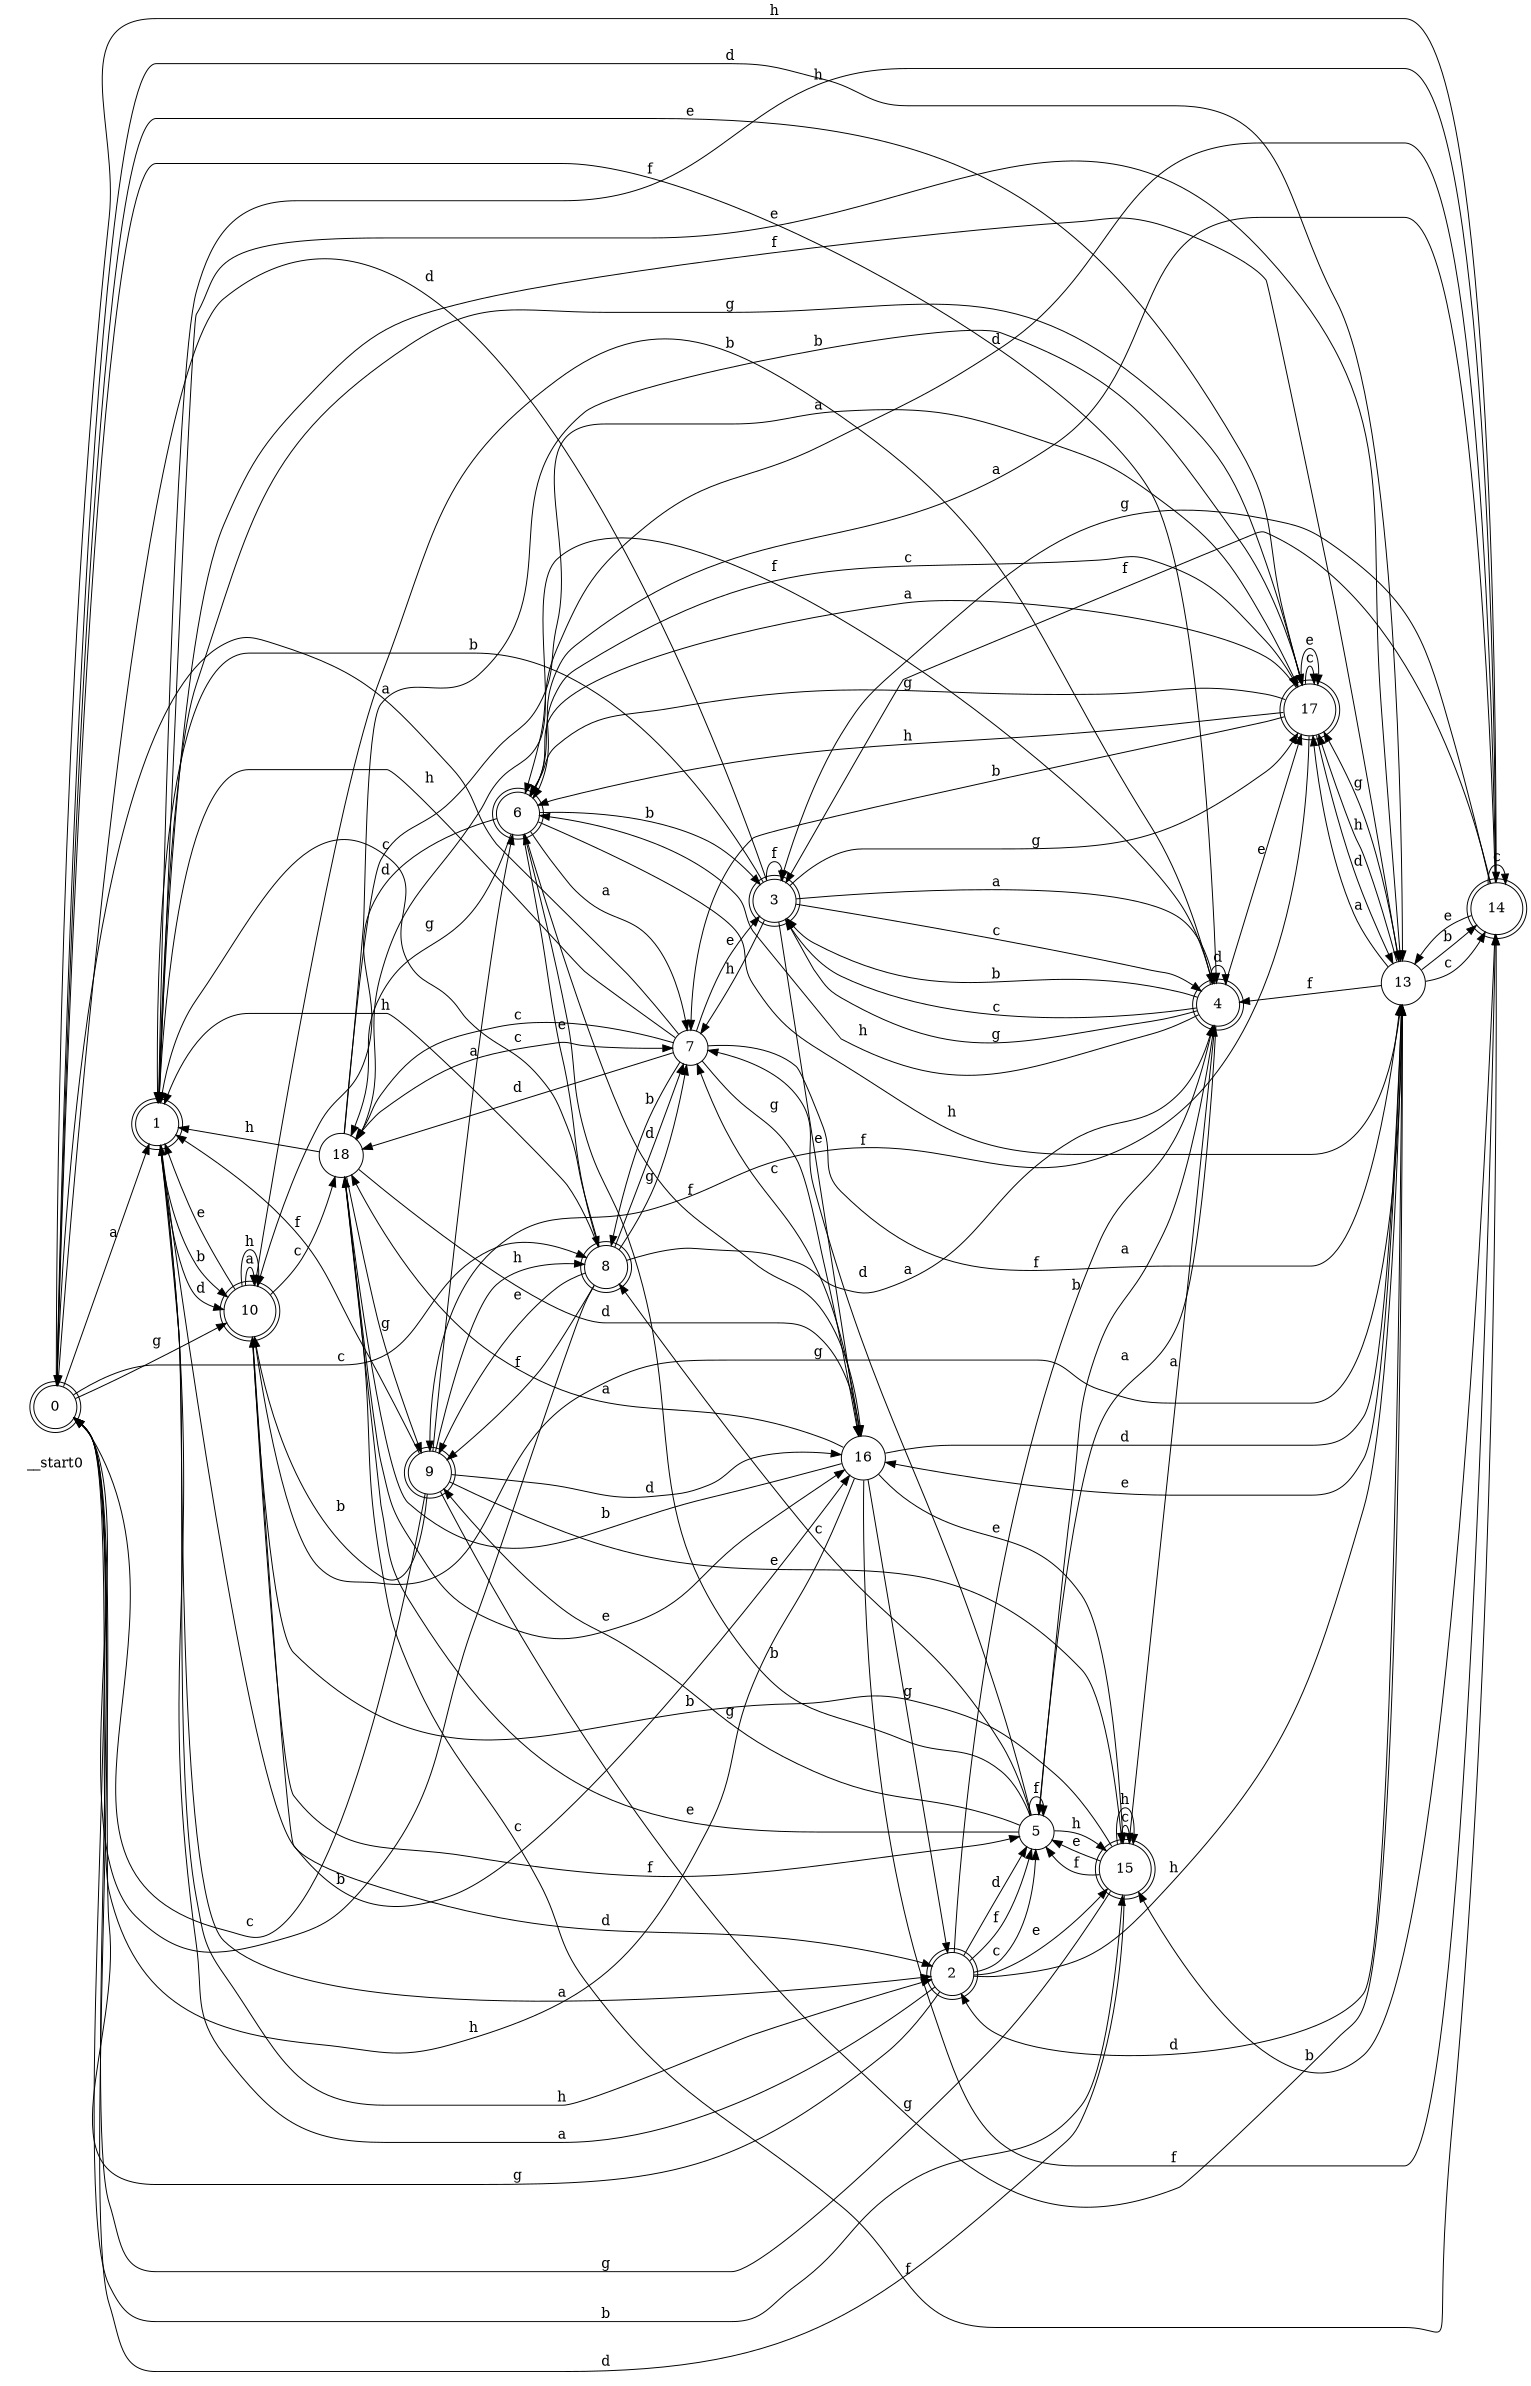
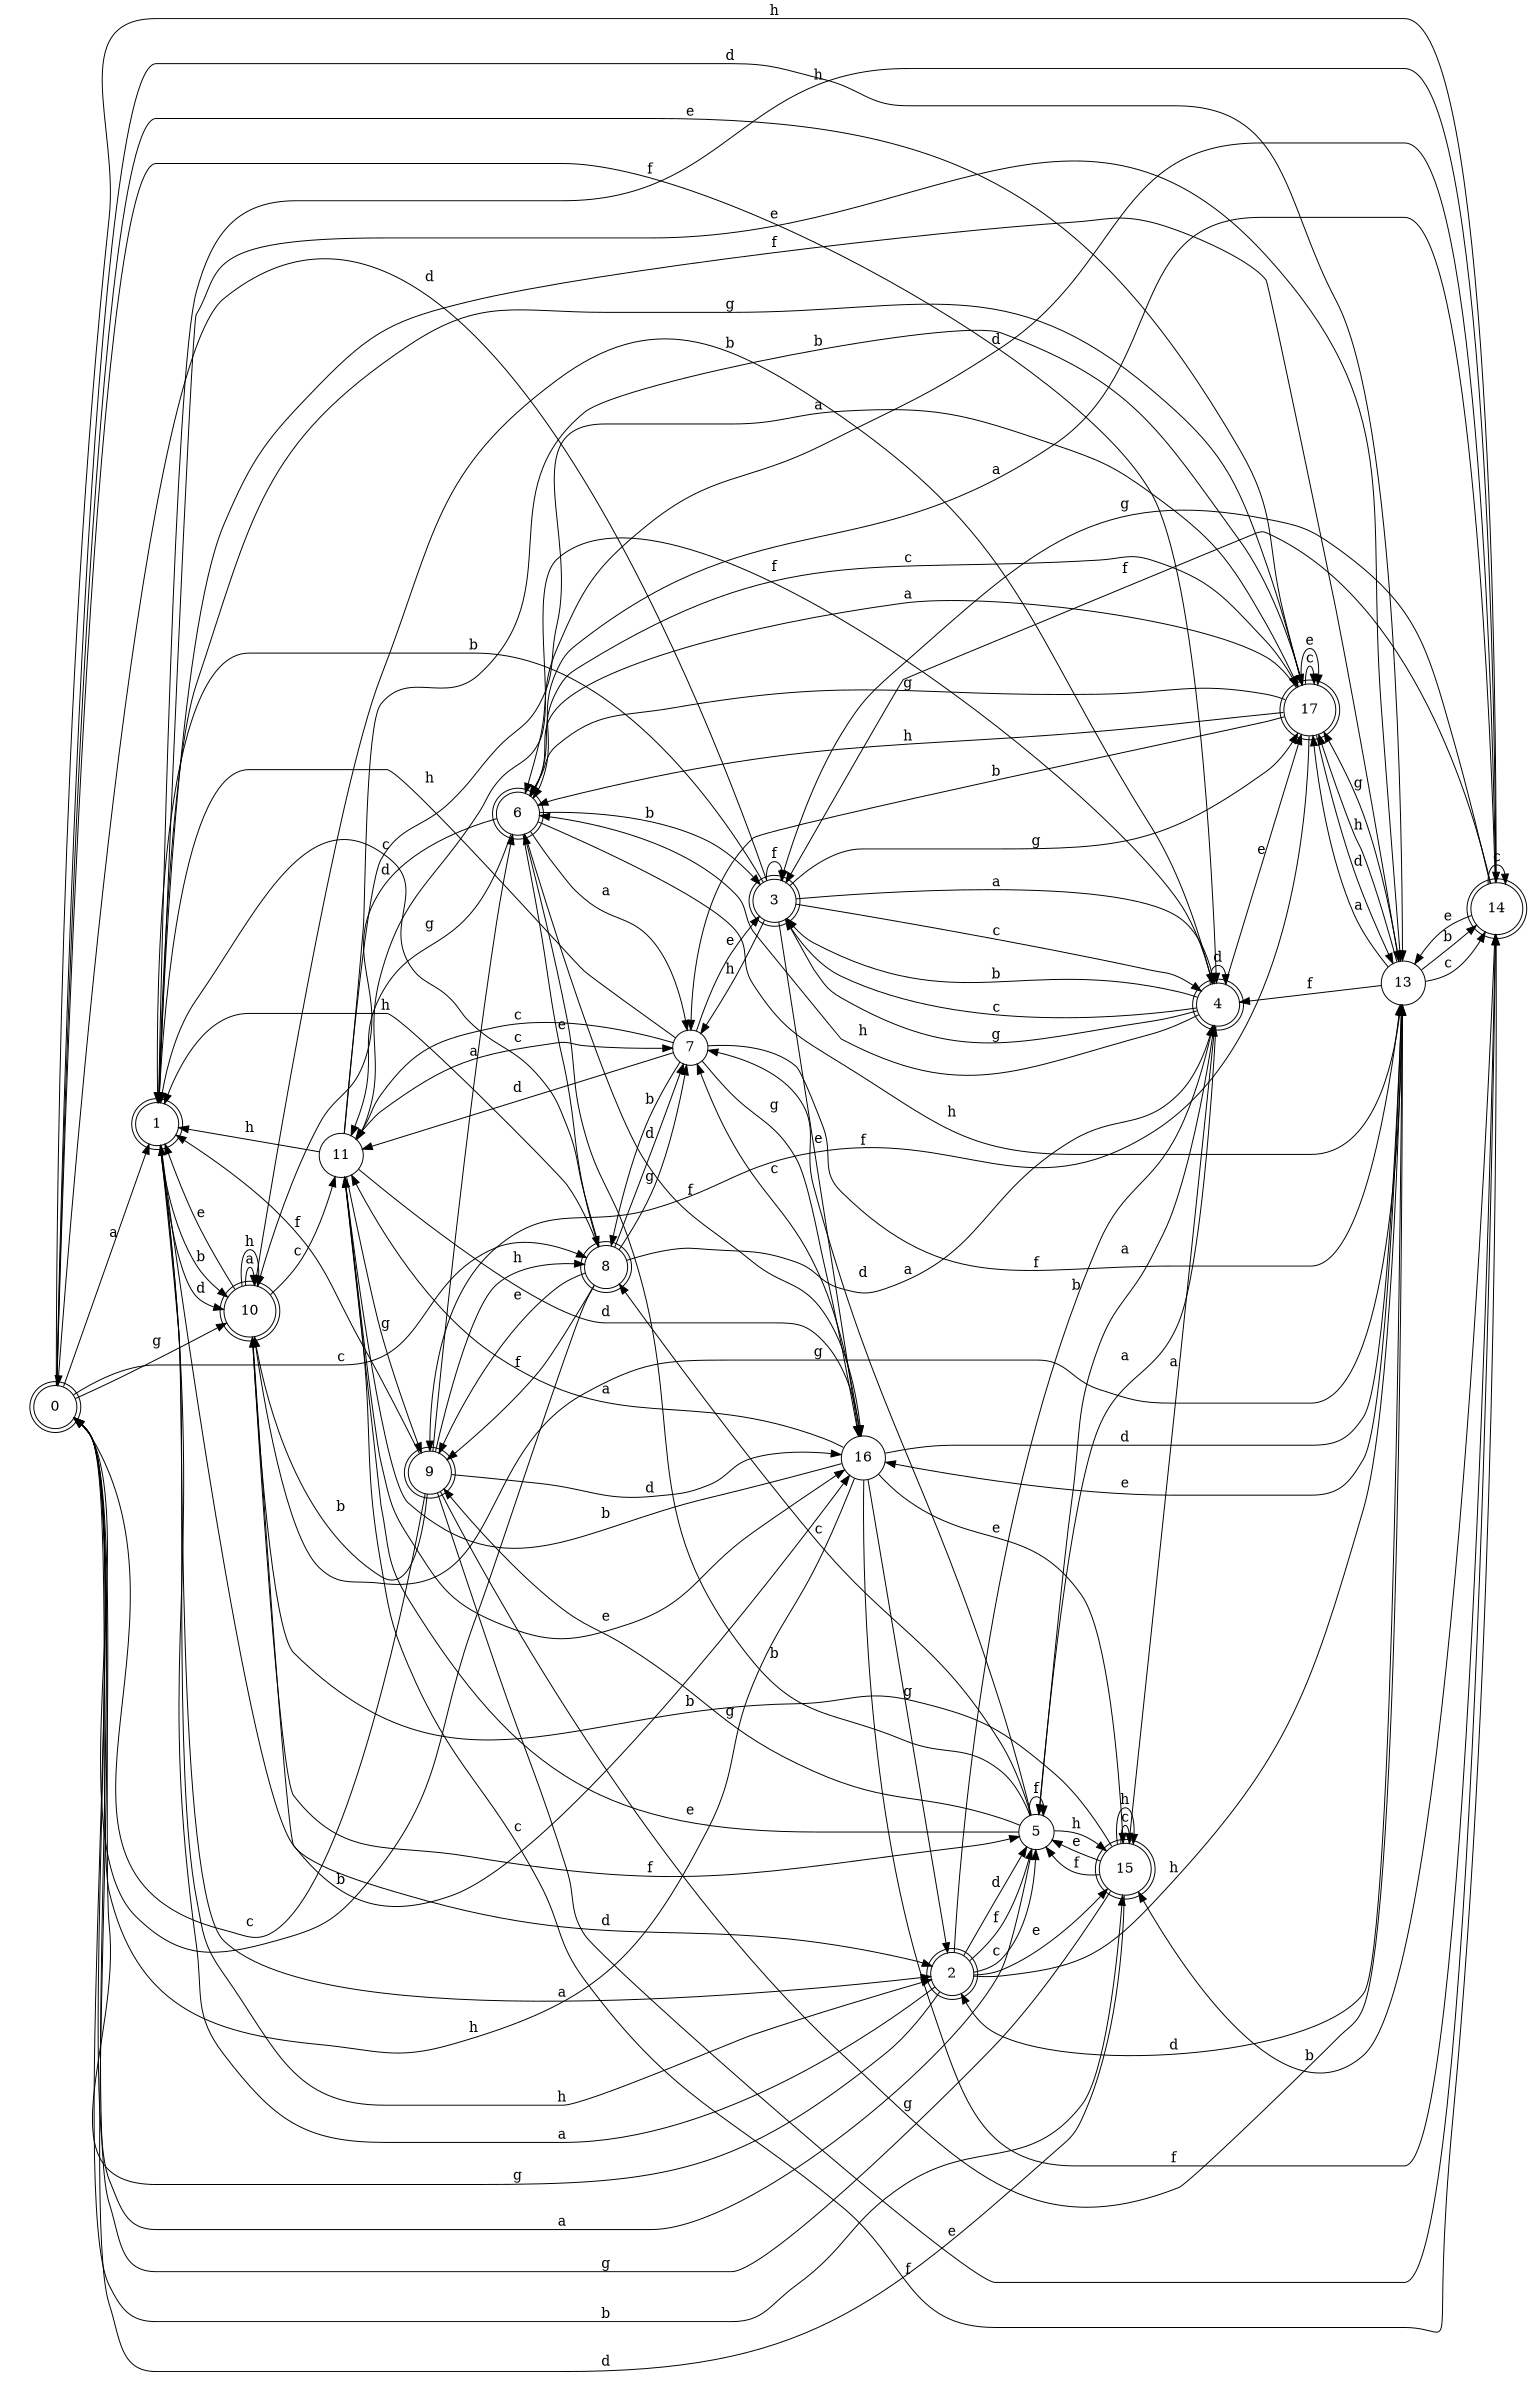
edge "7" -> "0": now "5" -> "0"
node "18": label "18" -> "11"
node "__start0": removed
edge "9" -> "15": now "9" -> "14"
